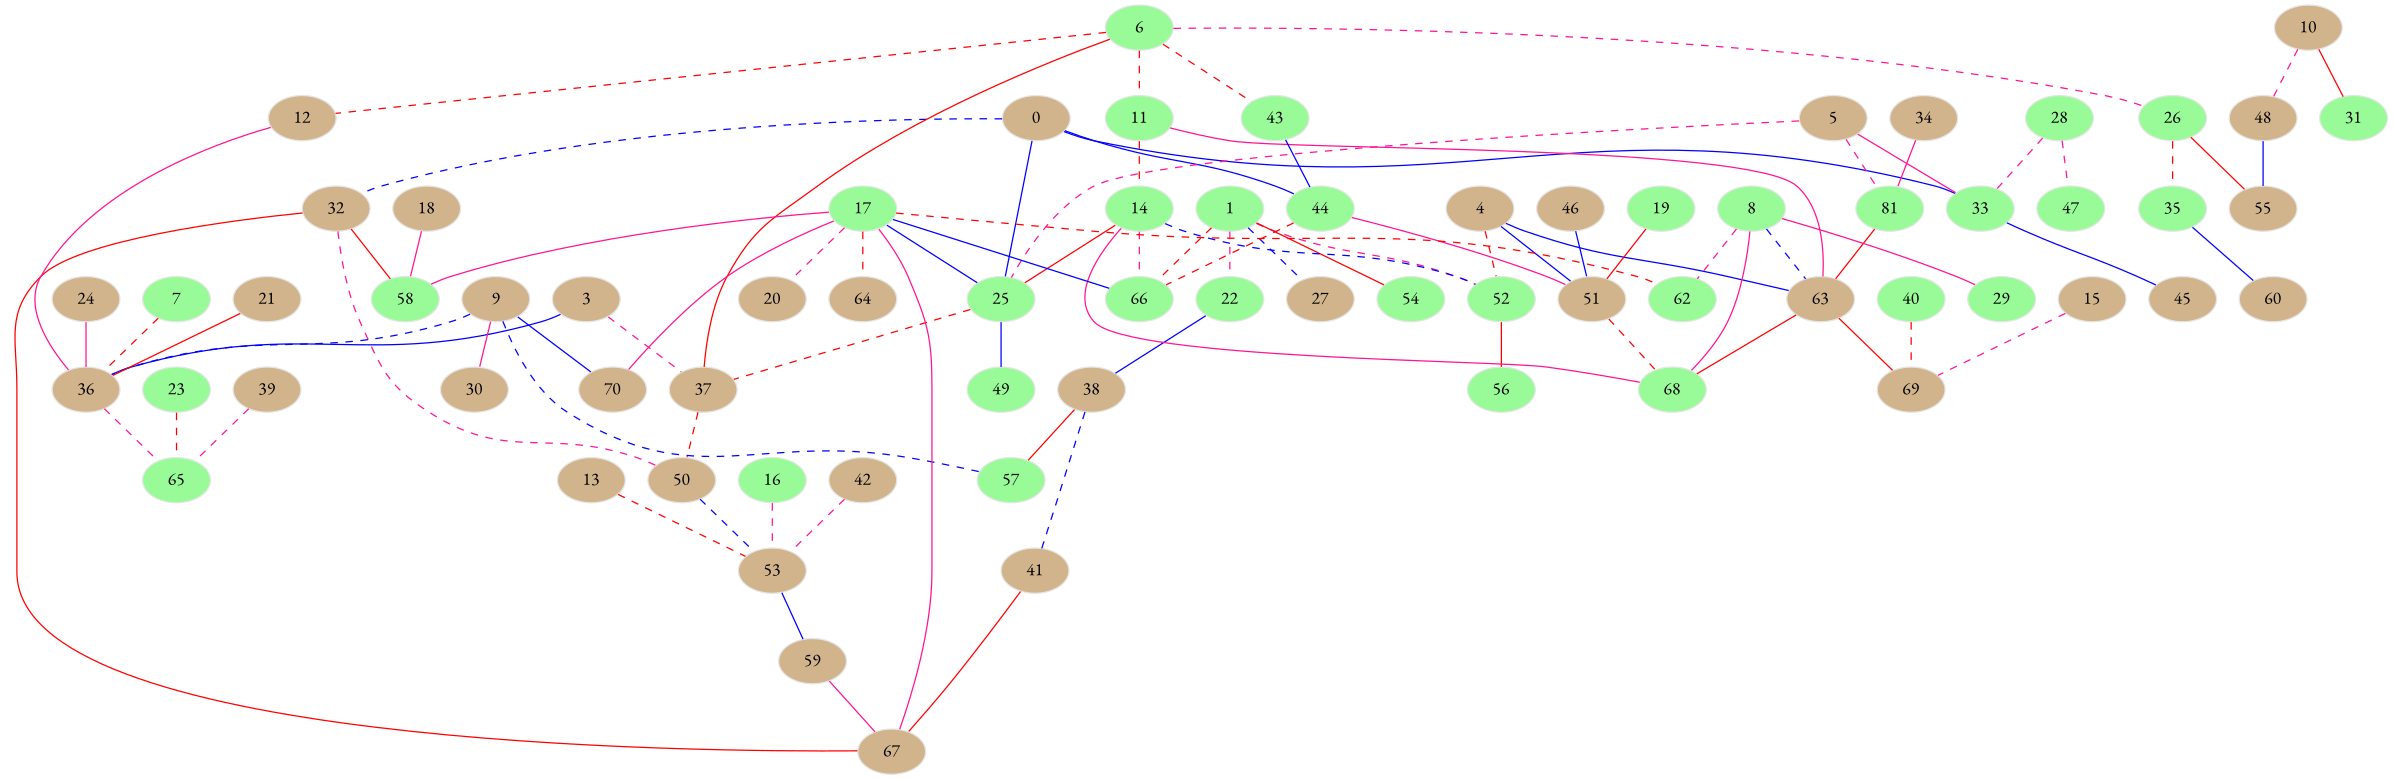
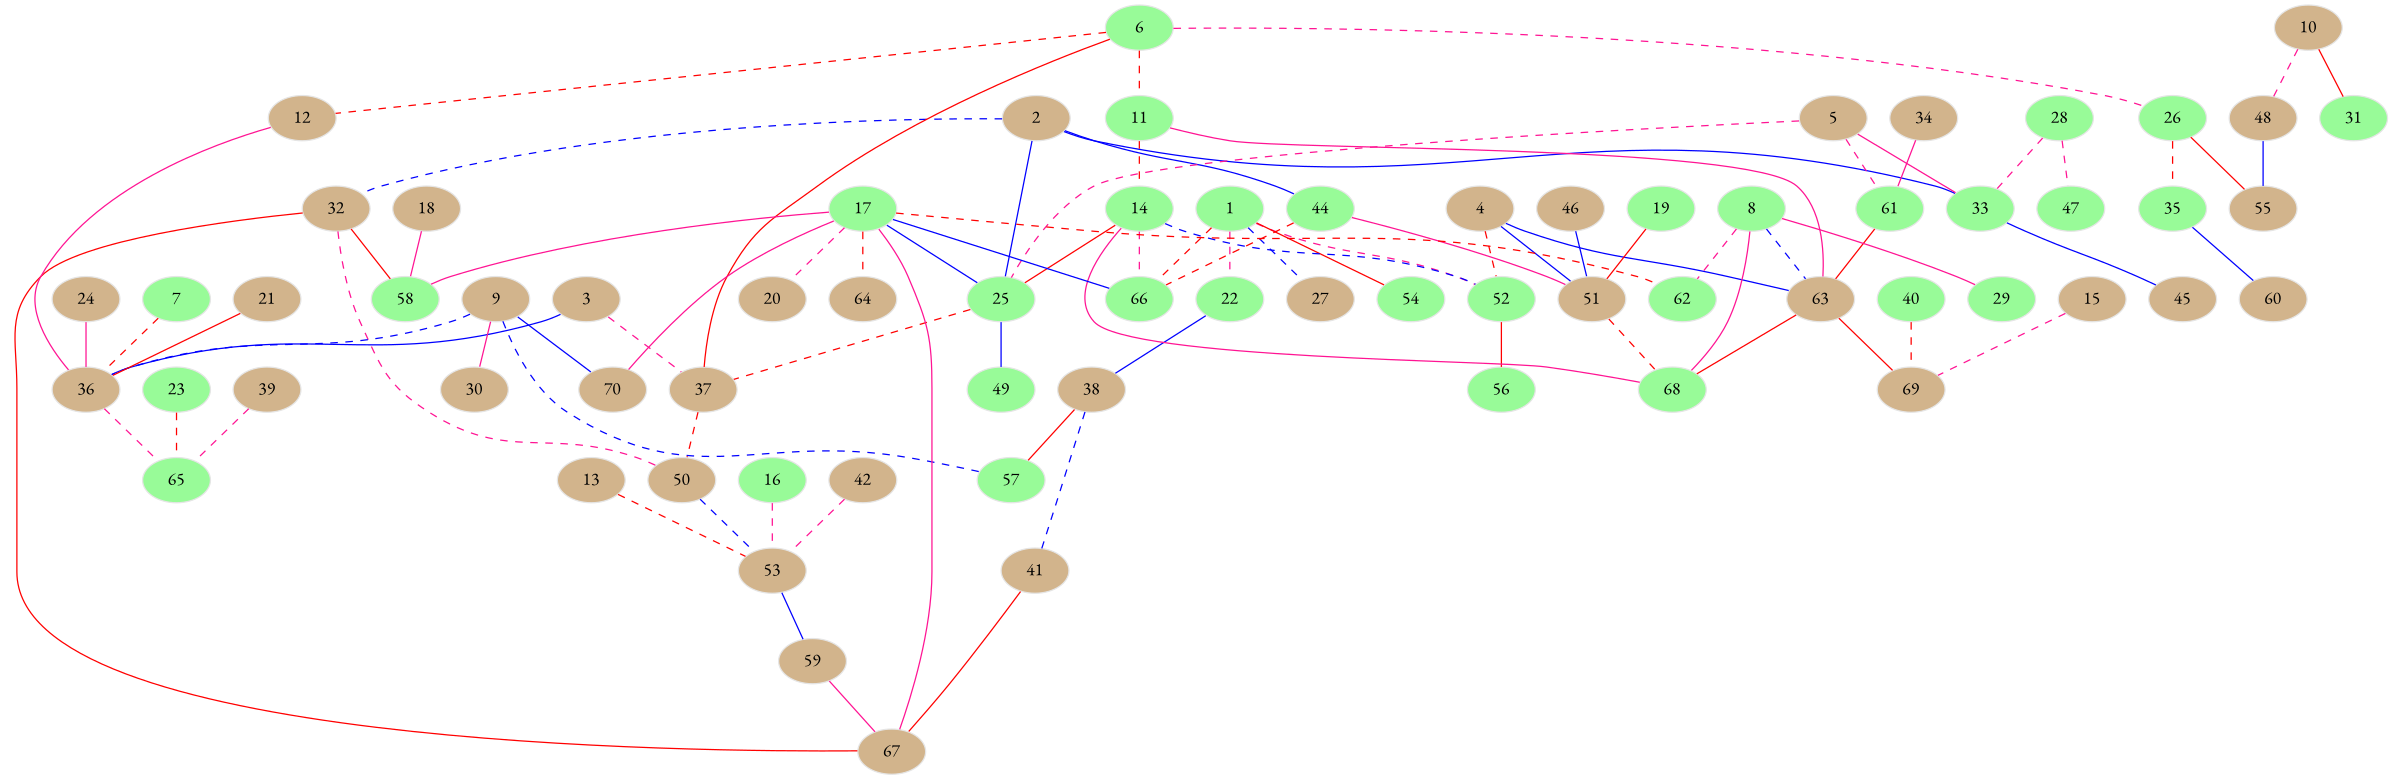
node "0": label "0" -> "2"
node "43": removed
node "81": label "81" -> "61"
